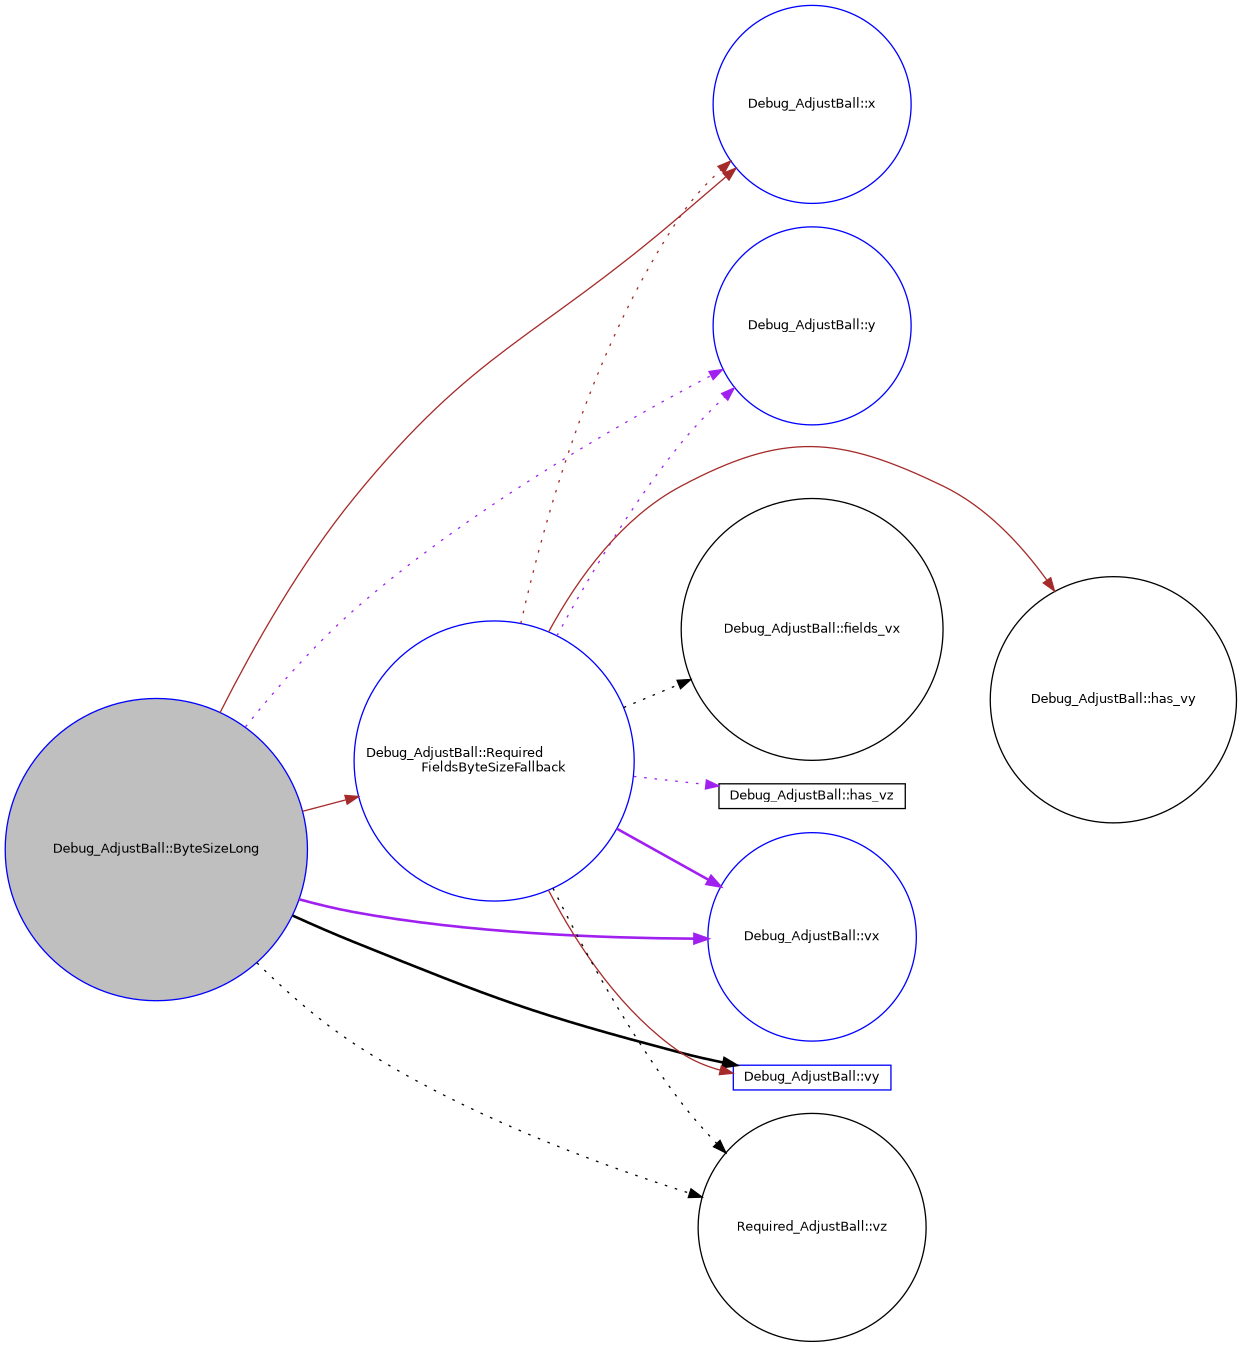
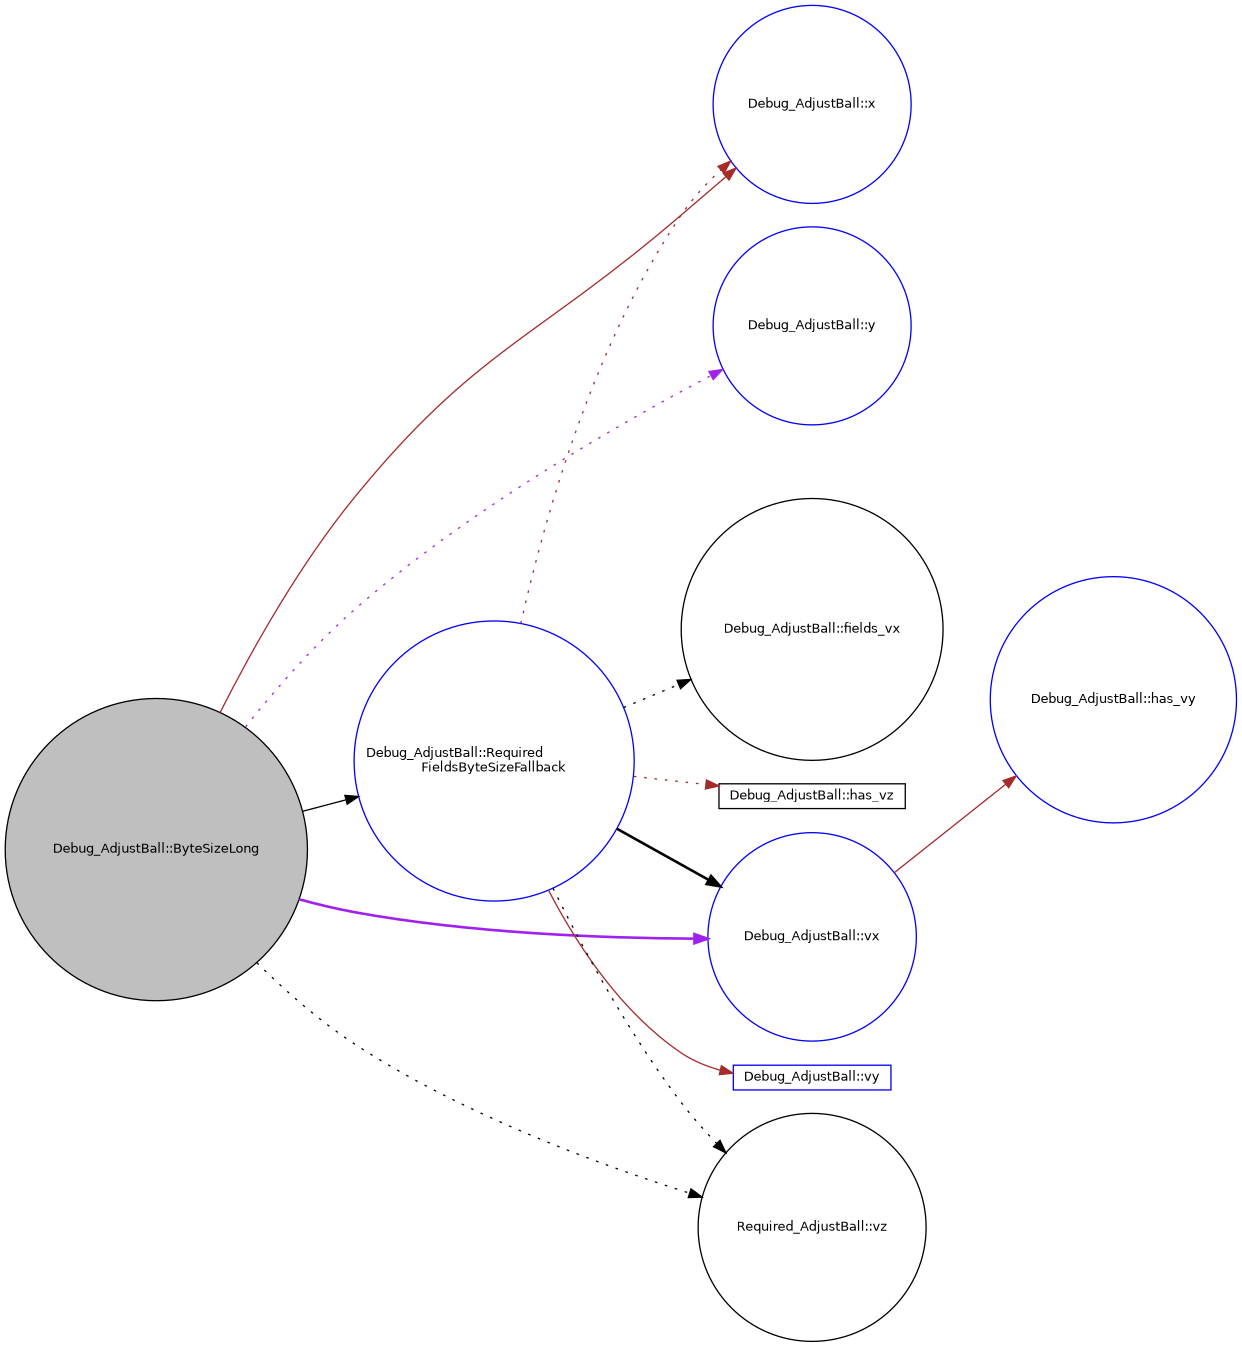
edge "Debug_AdjustBall::Required FieldsByteSizeFallback" -> "Debug_AdjustBall::has_vy": now "Debug_AdjustBall::vx" -> "Debug_AdjustBall::has_vy"
edge "Debug_AdjustBall::Required FieldsByteSizeFallback" -> "Debug_AdjustBall::y": removed
node "Debug_AdjustBall::has_vy": color black -> blue
edge "Debug_AdjustBall::Required FieldsByteSizeFallback" -> "Debug_AdjustBall::has_vz": color purple -> brown
edge "Debug_AdjustBall::ByteSizeLong" -> "Debug_AdjustBall::Required FieldsByteSizeFallback": color brown -> black
node "Debug_AdjustBall::ByteSizeLong": color blue -> black
edge "Debug_AdjustBall::Required FieldsByteSizeFallback" -> "Debug_AdjustBall::vx": color purple -> black
edge "Debug_AdjustBall::ByteSizeLong" -> "Debug_AdjustBall::vy": removed
